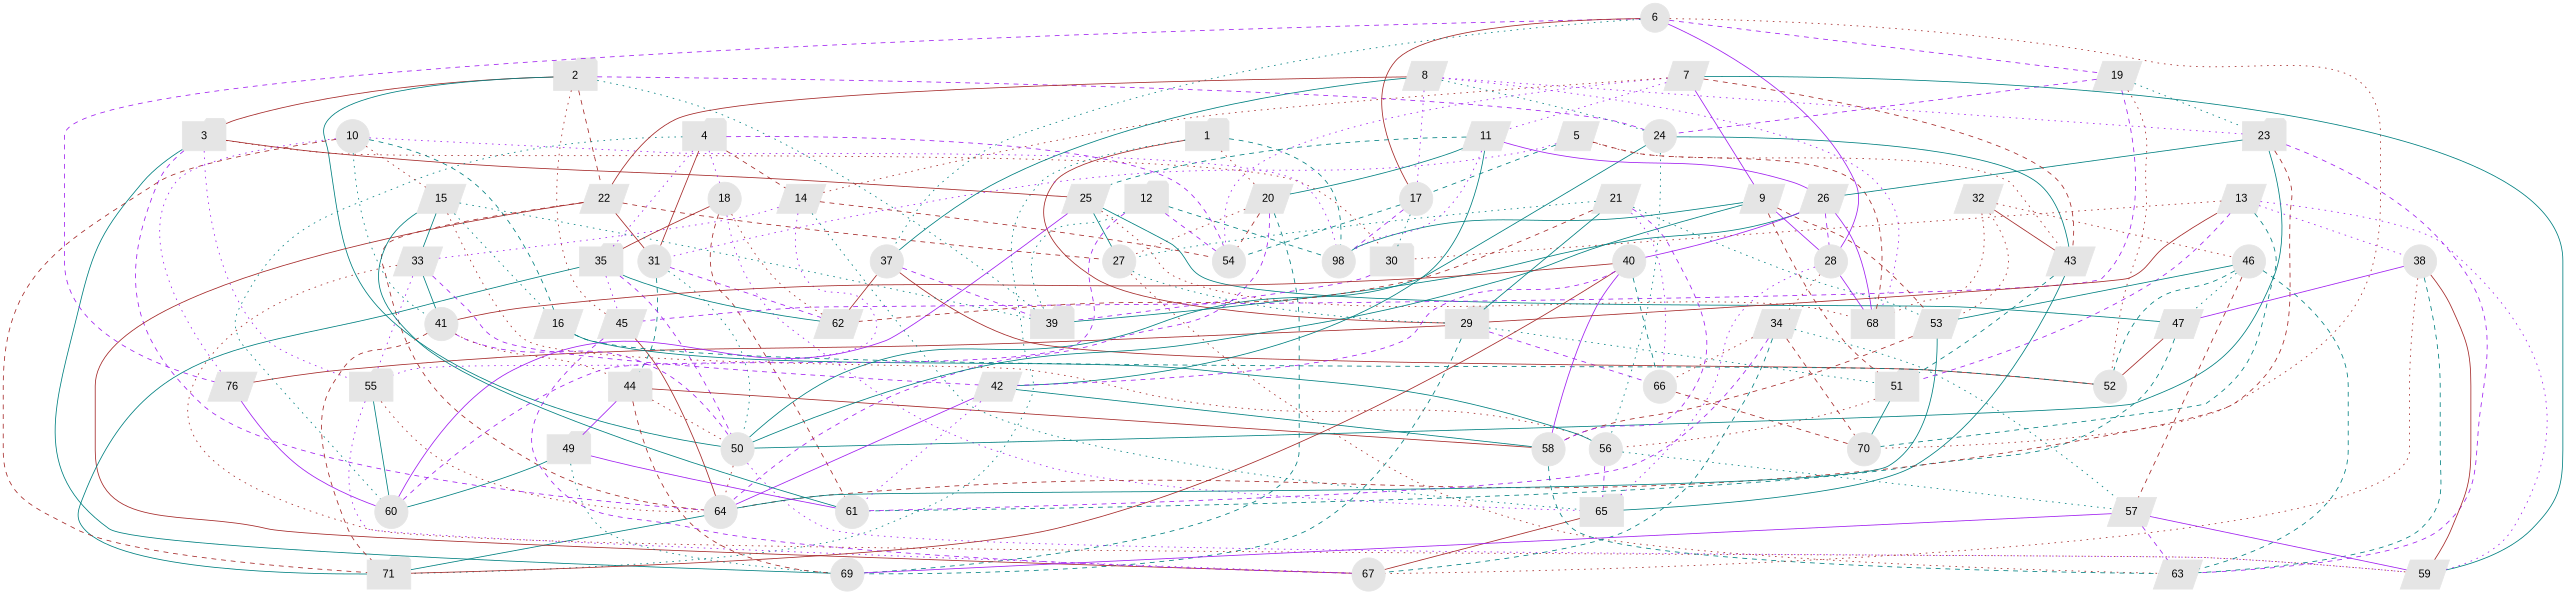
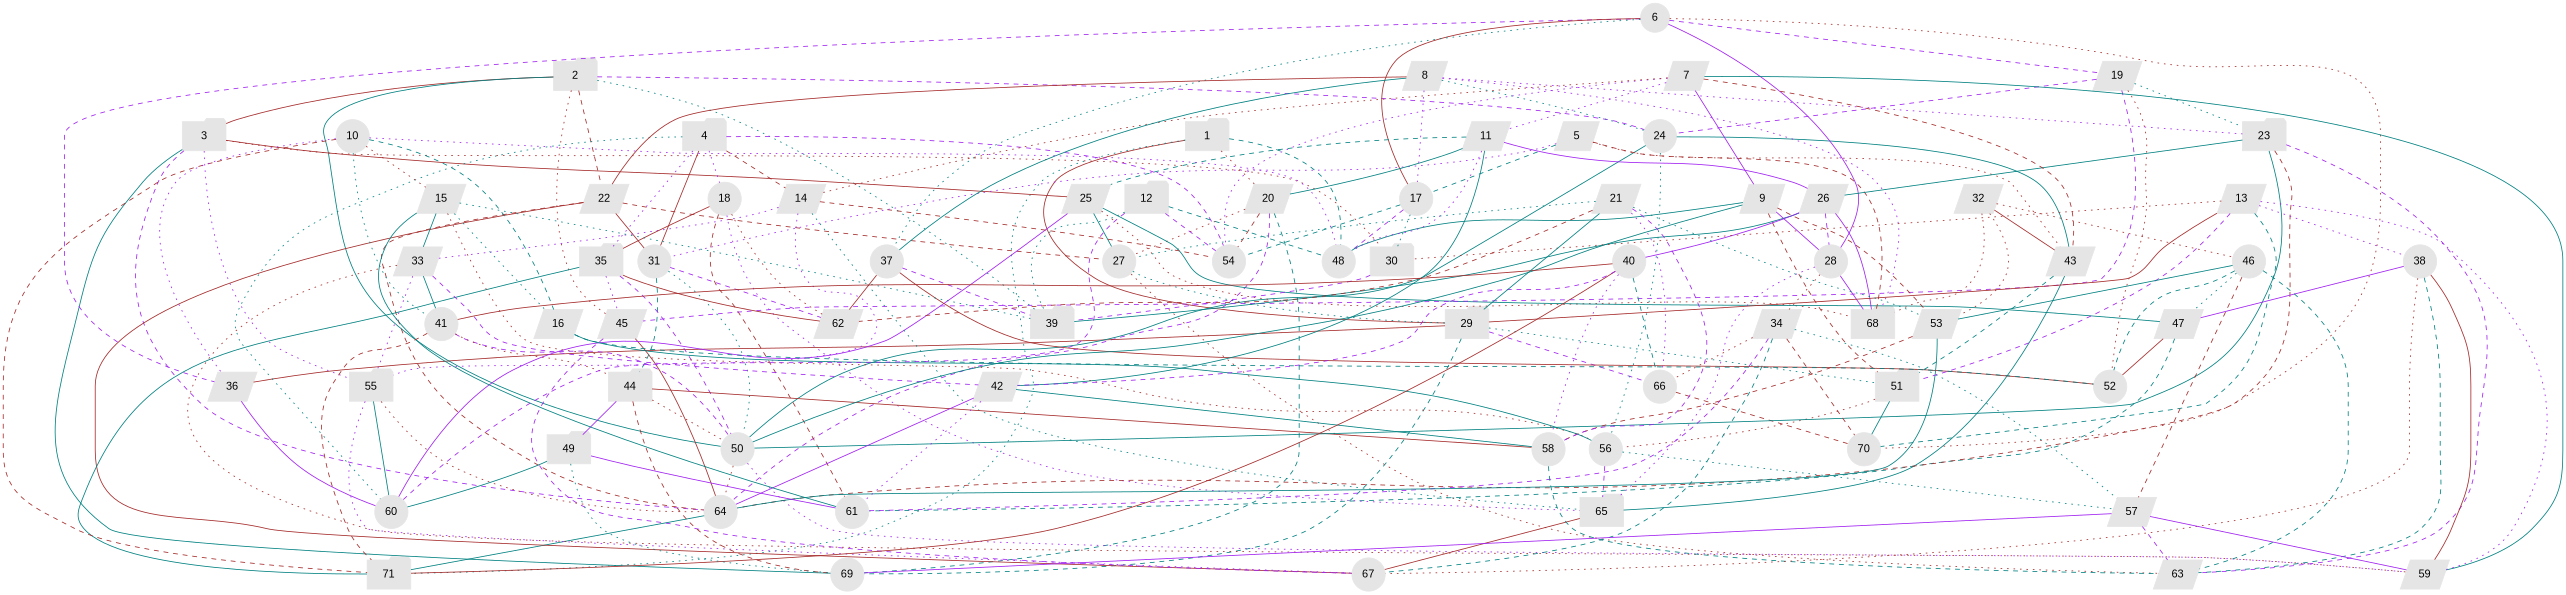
node "98": label "98" -> "48"
edge "35" -- "62": color teal -> brown
edge "40" -- "58": style solid -> dotted
node "76": label "76" -> "36"
